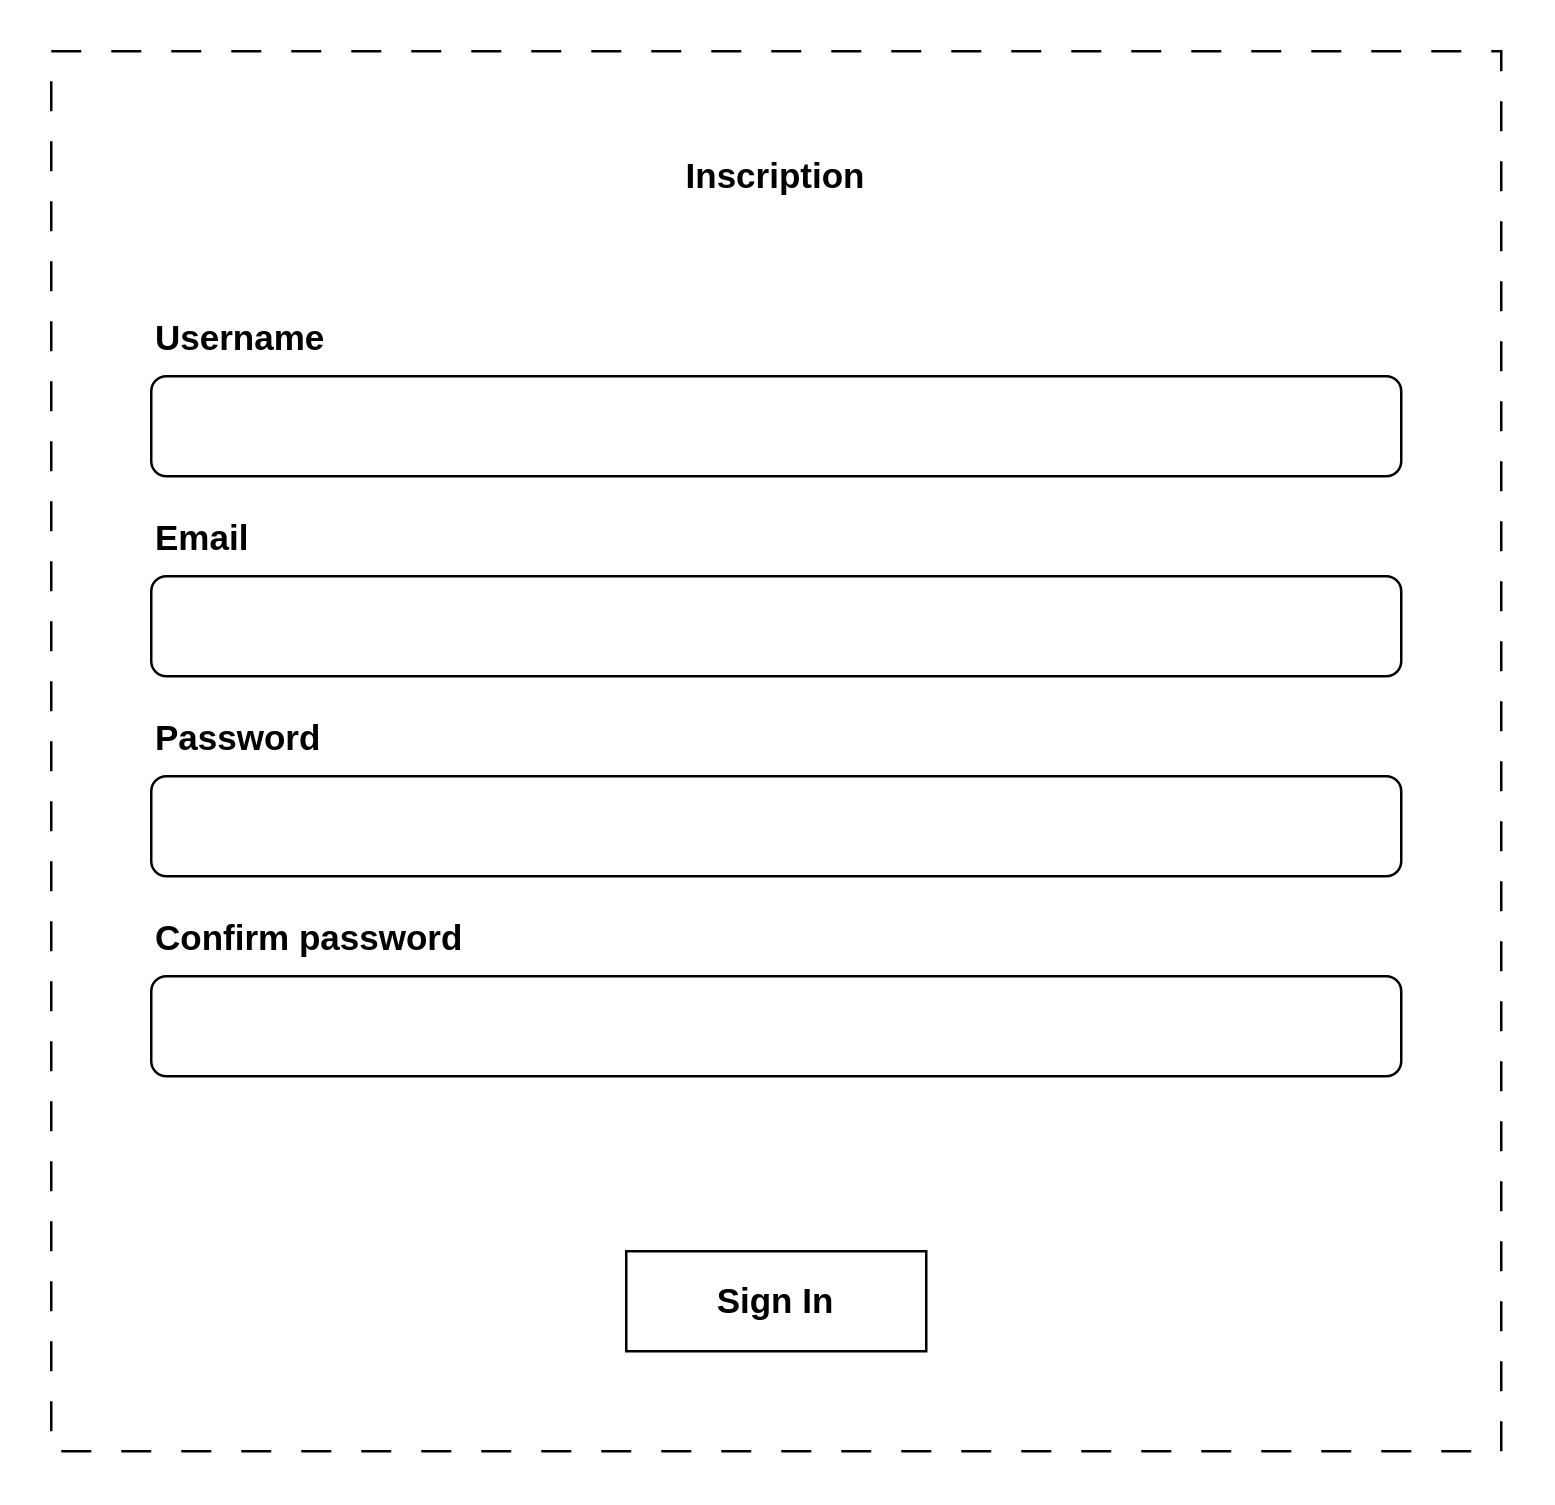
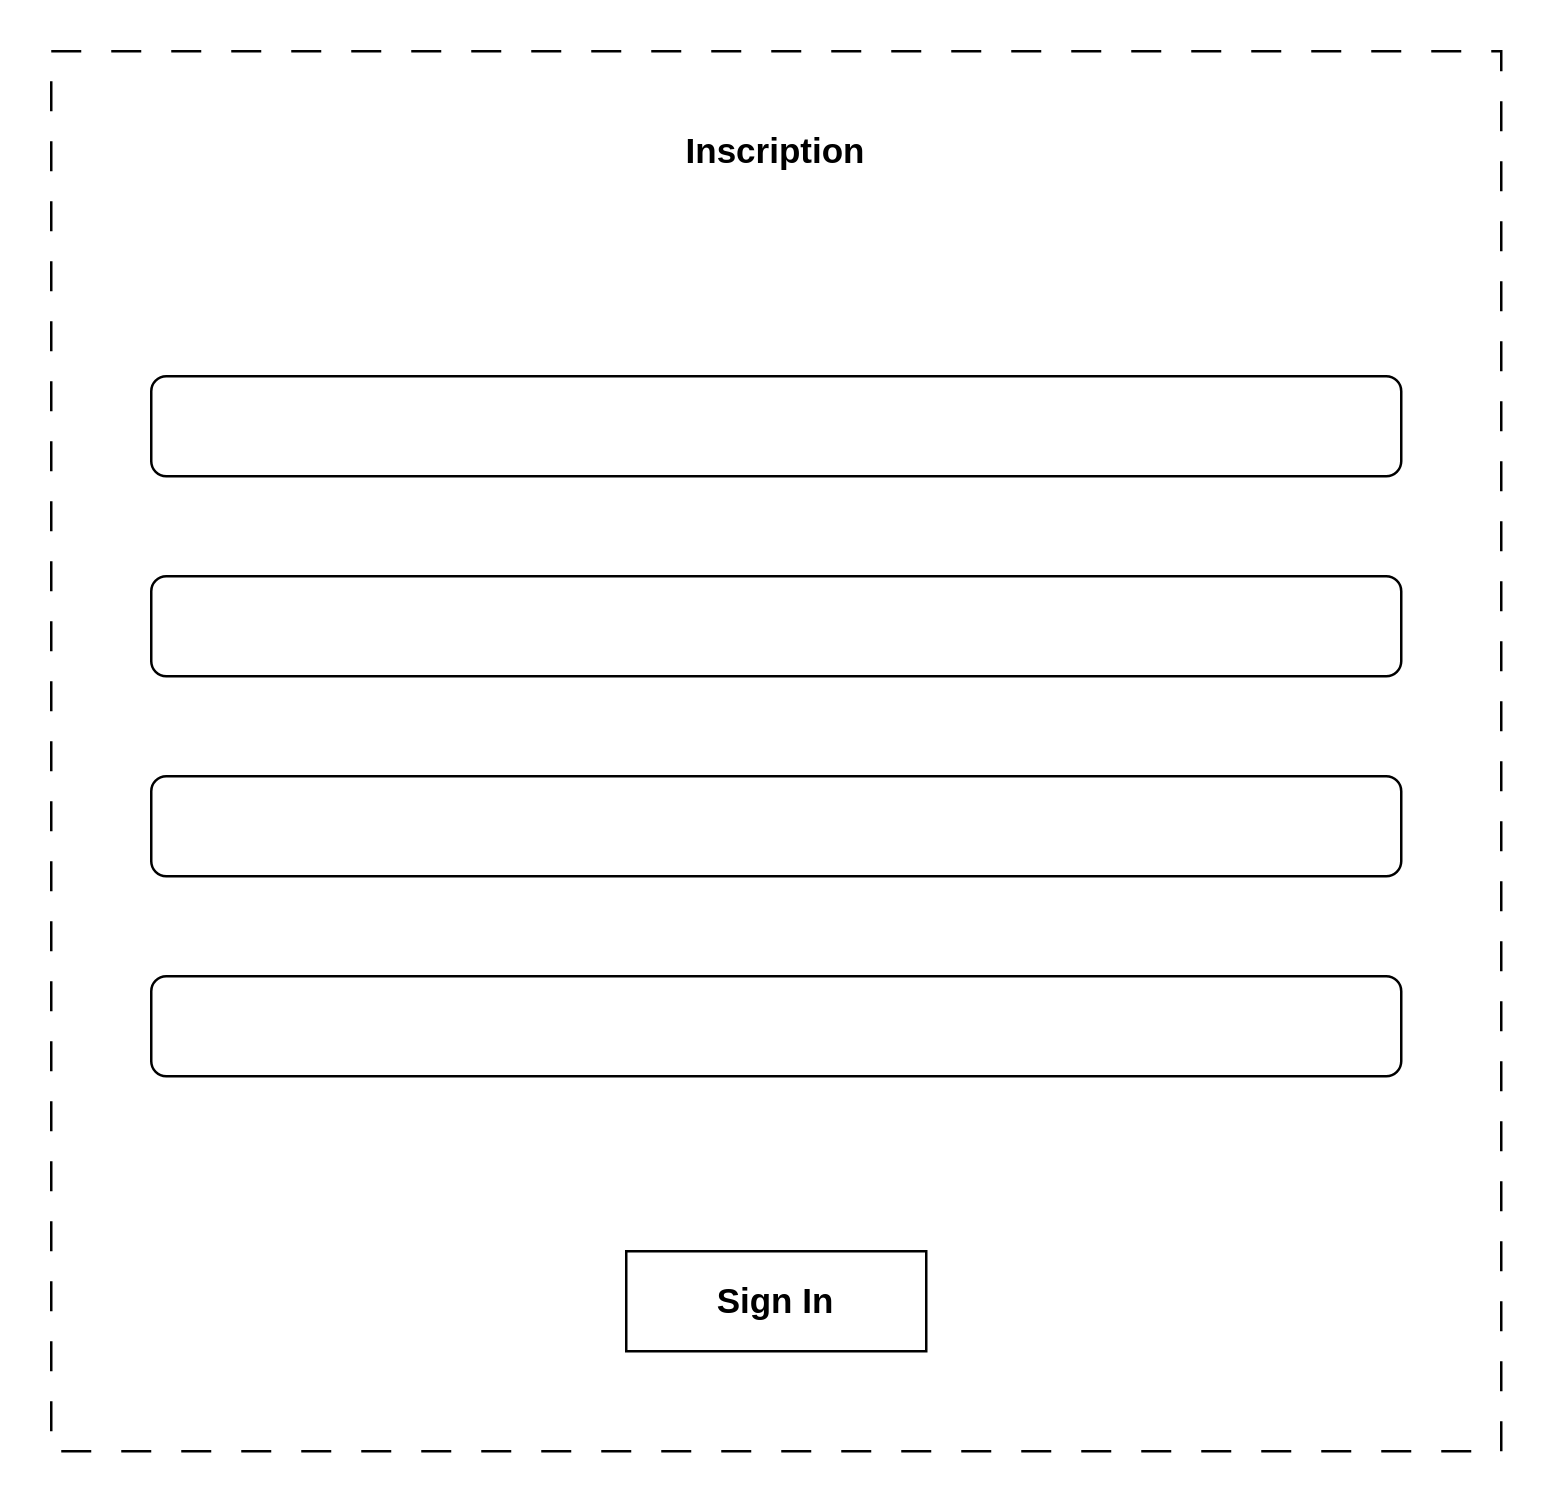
node "Inscription": moved (776, 176) -> (776, 151)
node "Username": removed
node "Email": removed
node "Password": removed
node "Confirm password": removed
